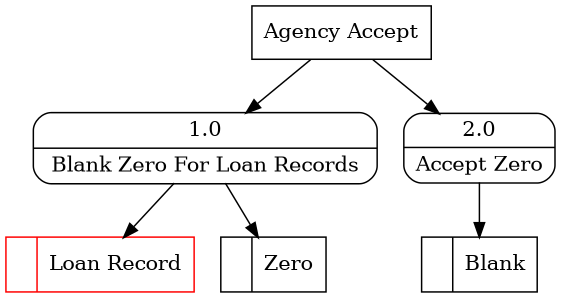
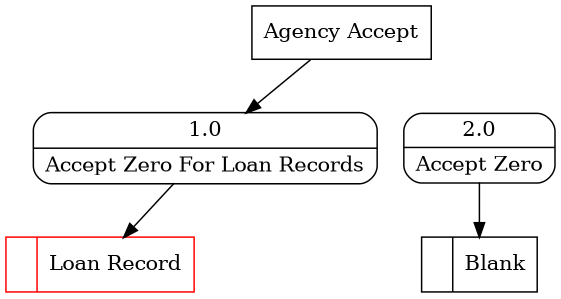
edge "Agency Accept" -> "2.0": removed
node "1.0": text "Blank Zero For Loan Records" -> "Accept Zero For Loan Records"
node "Zero": removed
